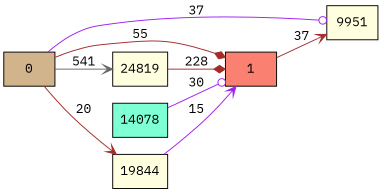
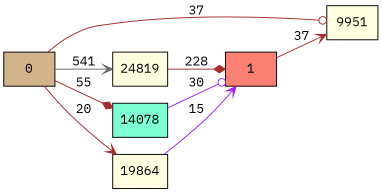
edge "0" -> "9951": color purple -> brown
edge "0" -> "1": now "0" -> "14078"
node "19844": label "19844" -> "19864"
